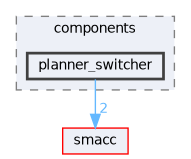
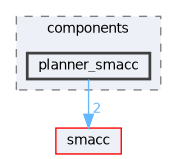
node "planner_switcher": label "planner_switcher" -> "planner_smacc"
